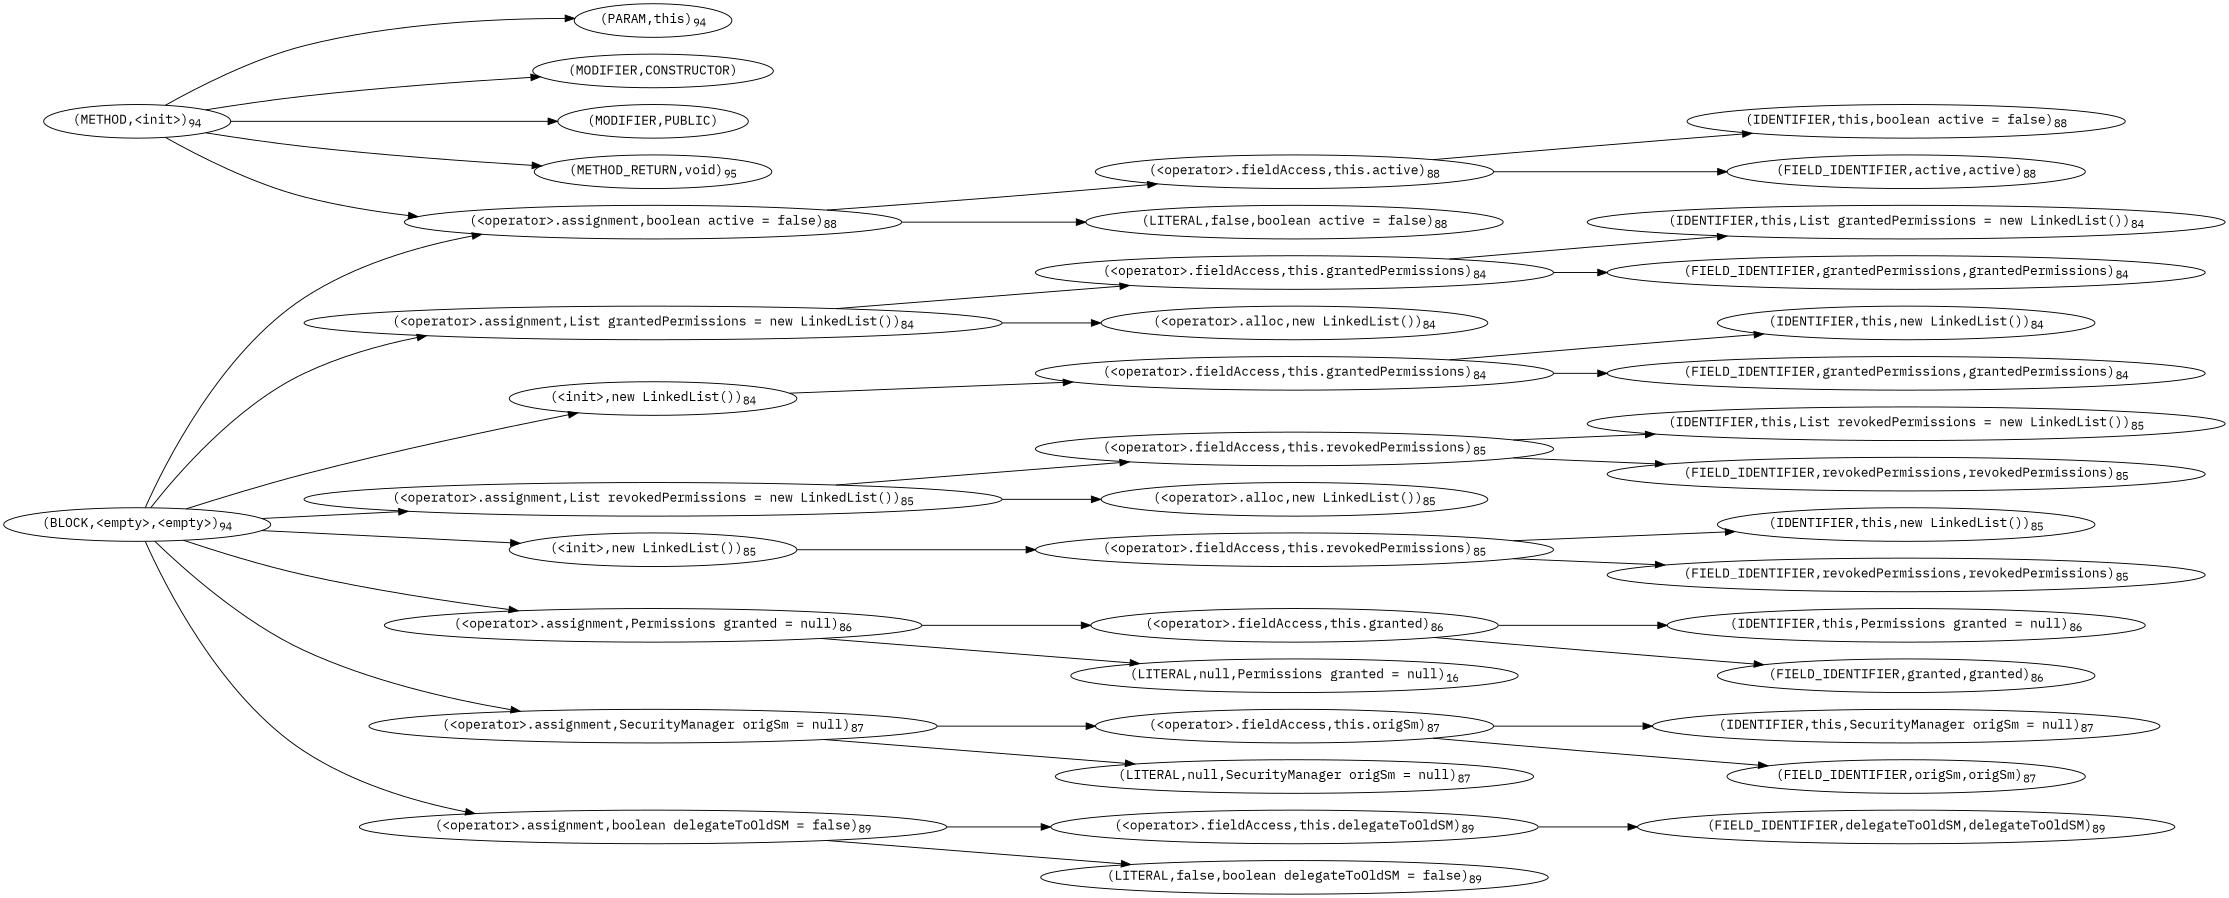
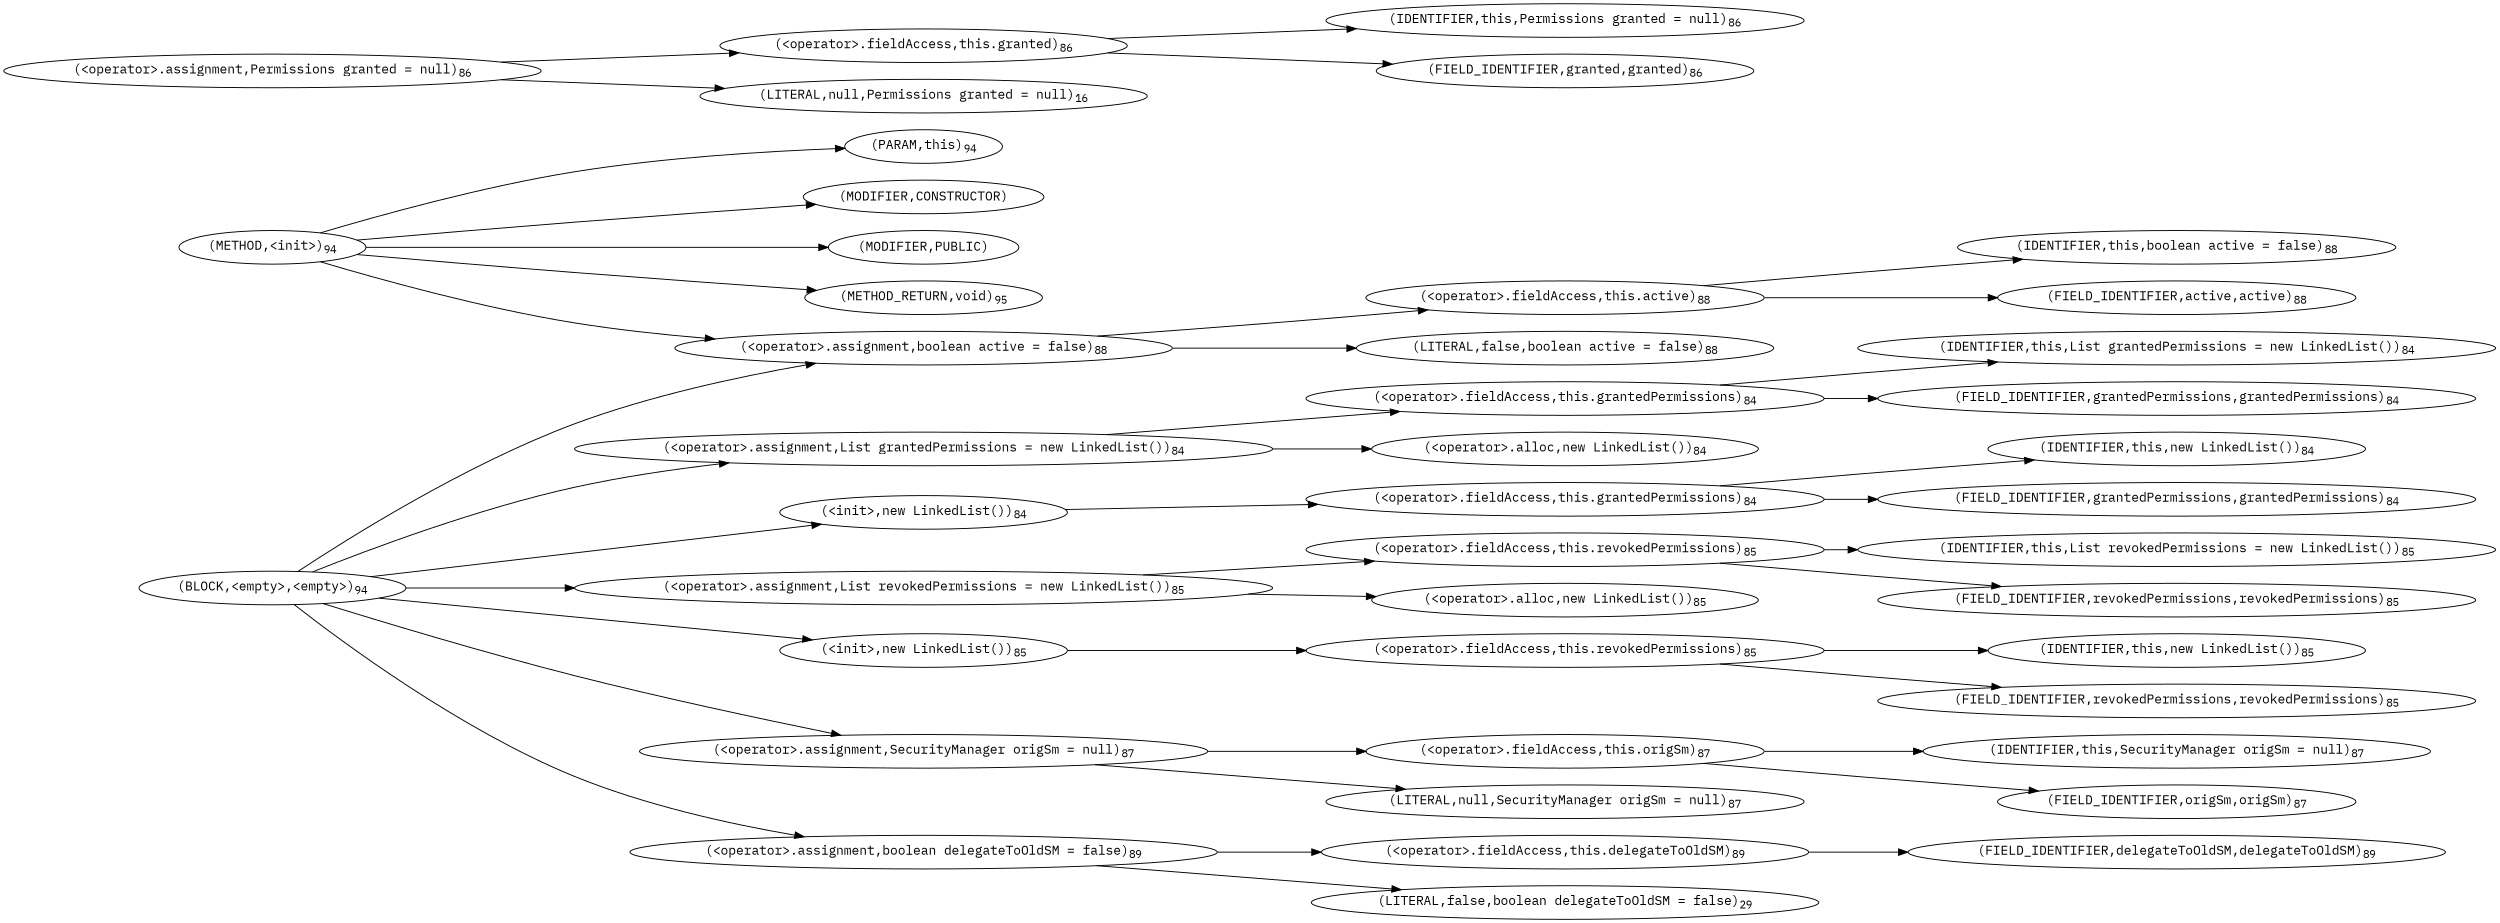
edge "(BLOCK,<empty>,<empty>)" -> "(<operator>.assignment,Permissions granted = null)": removed
node "(LITERAL,false,boolean delegateToOldSM = false)": text "89" -> "29"
